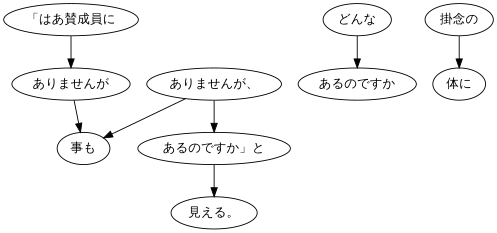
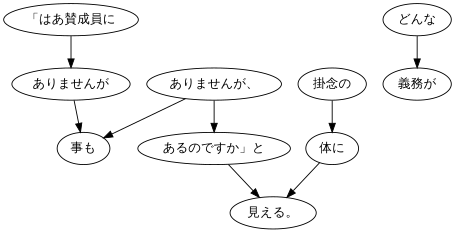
node "あるのですか": label "あるのですか" -> "義務が"
edge "体に" -> "見える。": added
